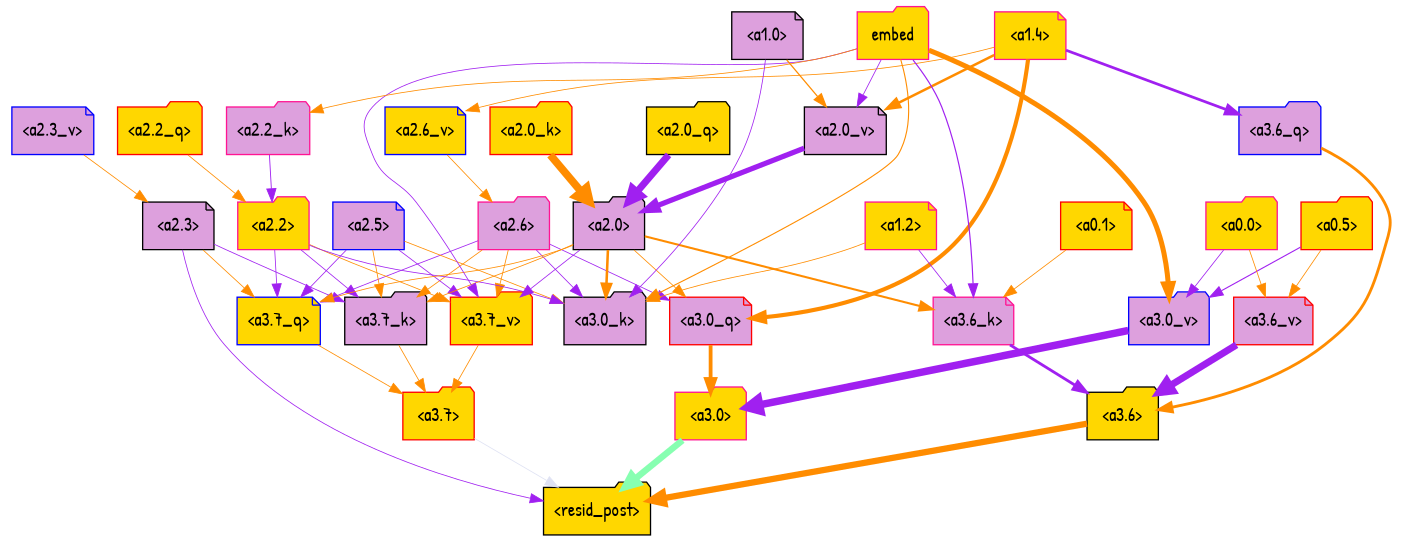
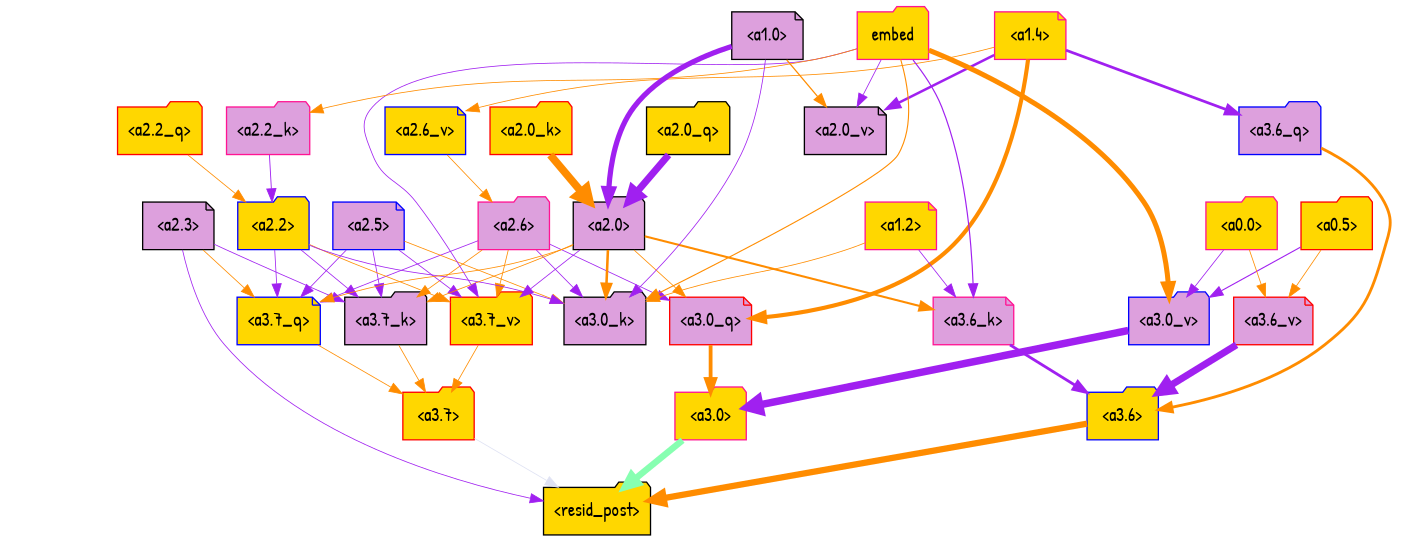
edge "<a1.4>" -> "<a2.0_v>": color darkorange -> purple
node "<a2.3_v>": removed
edge "<a2.0_v>" -> "<a2.0>": now "<a1.0>" -> "<a2.0>"
node "<a2.2>": color deeppink -> blue
node "<a0.1>": removed
edge "<a2.5>" -> "<a3.7_k>": color darkorange -> purple
node "<a3.6>": color black -> blue
